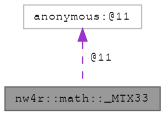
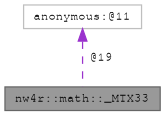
edge "nw4r::math::_MTX33" -> "anonymous:@11": label " @11" -> " @19"
